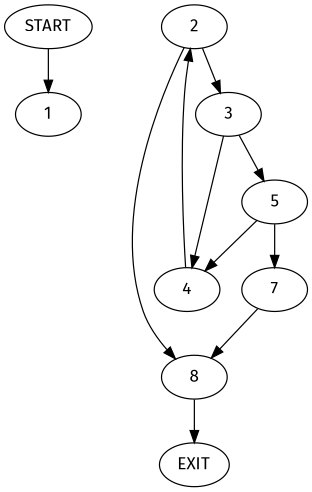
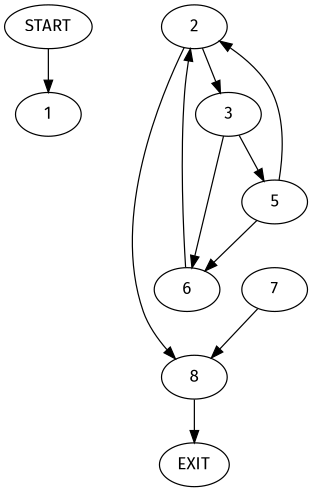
edge "5" -> "7": now "5" -> "2"
node "4": label "4" -> "6"
